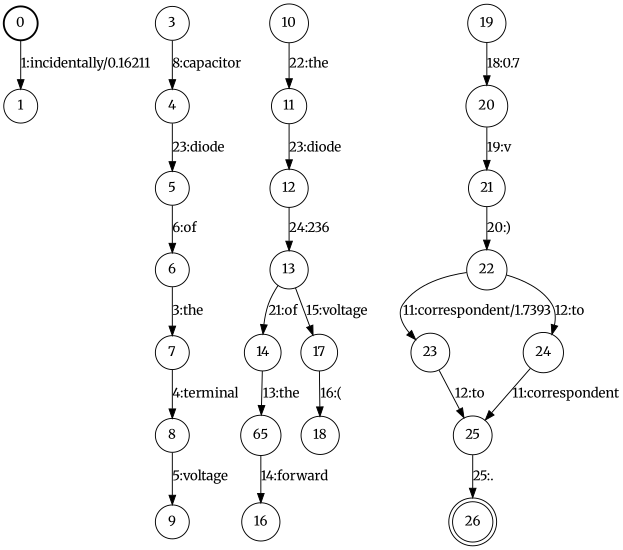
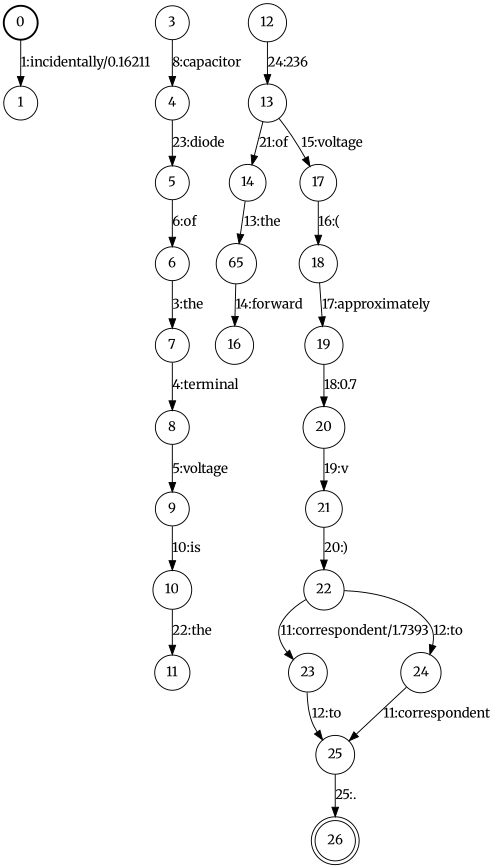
edge "11" -> "12": removed, label "23:diode"
edge "18" -> "19": added, label "17:approximately"
edge "9" -> "10": added, label "10:is"
